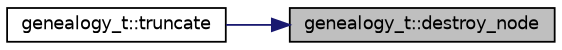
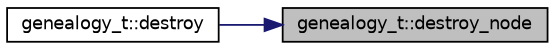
node "genealogy_t::truncate": label "genealogy_t::truncate" -> "genealogy_t::destroy"
